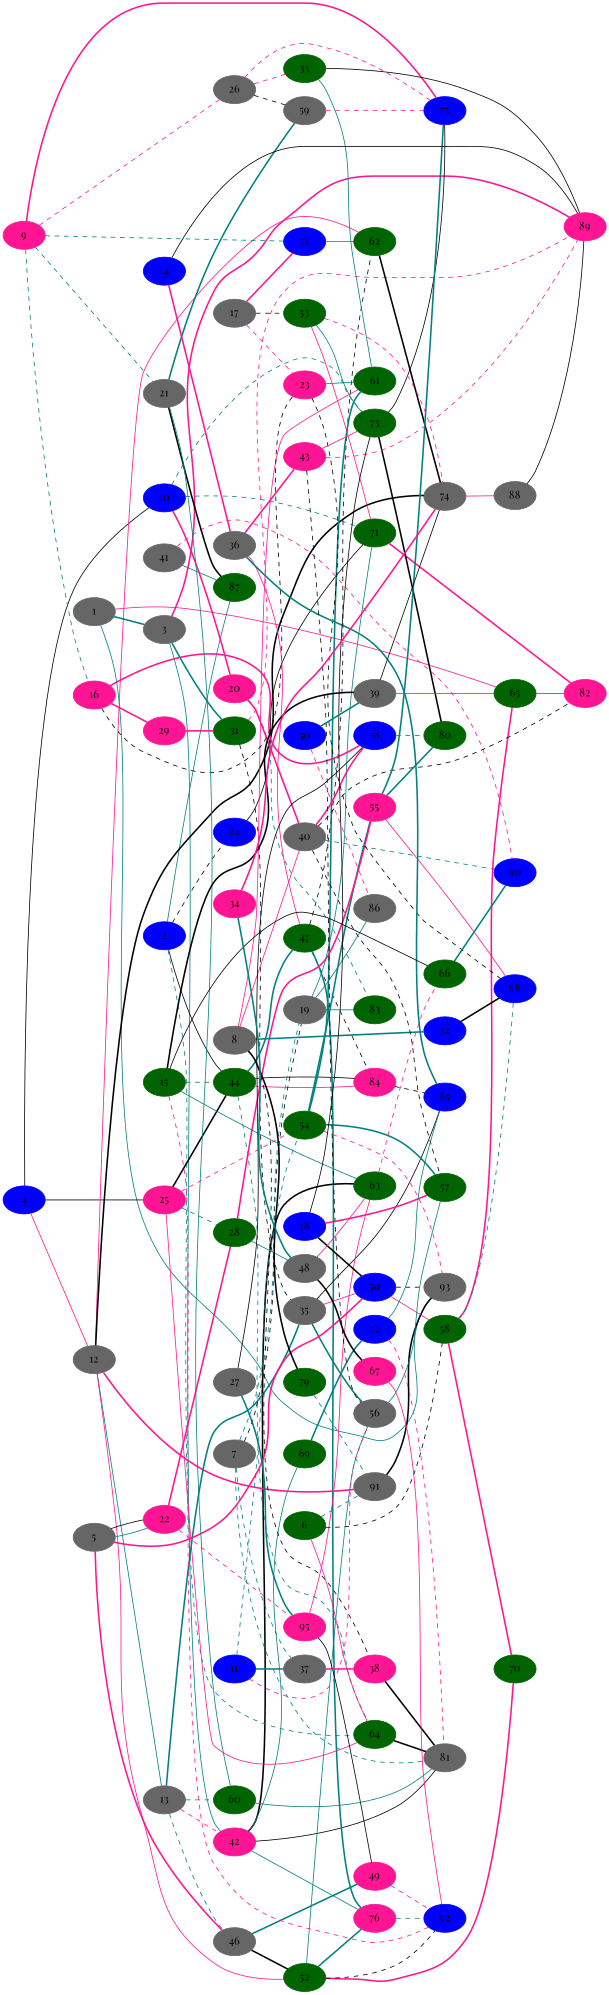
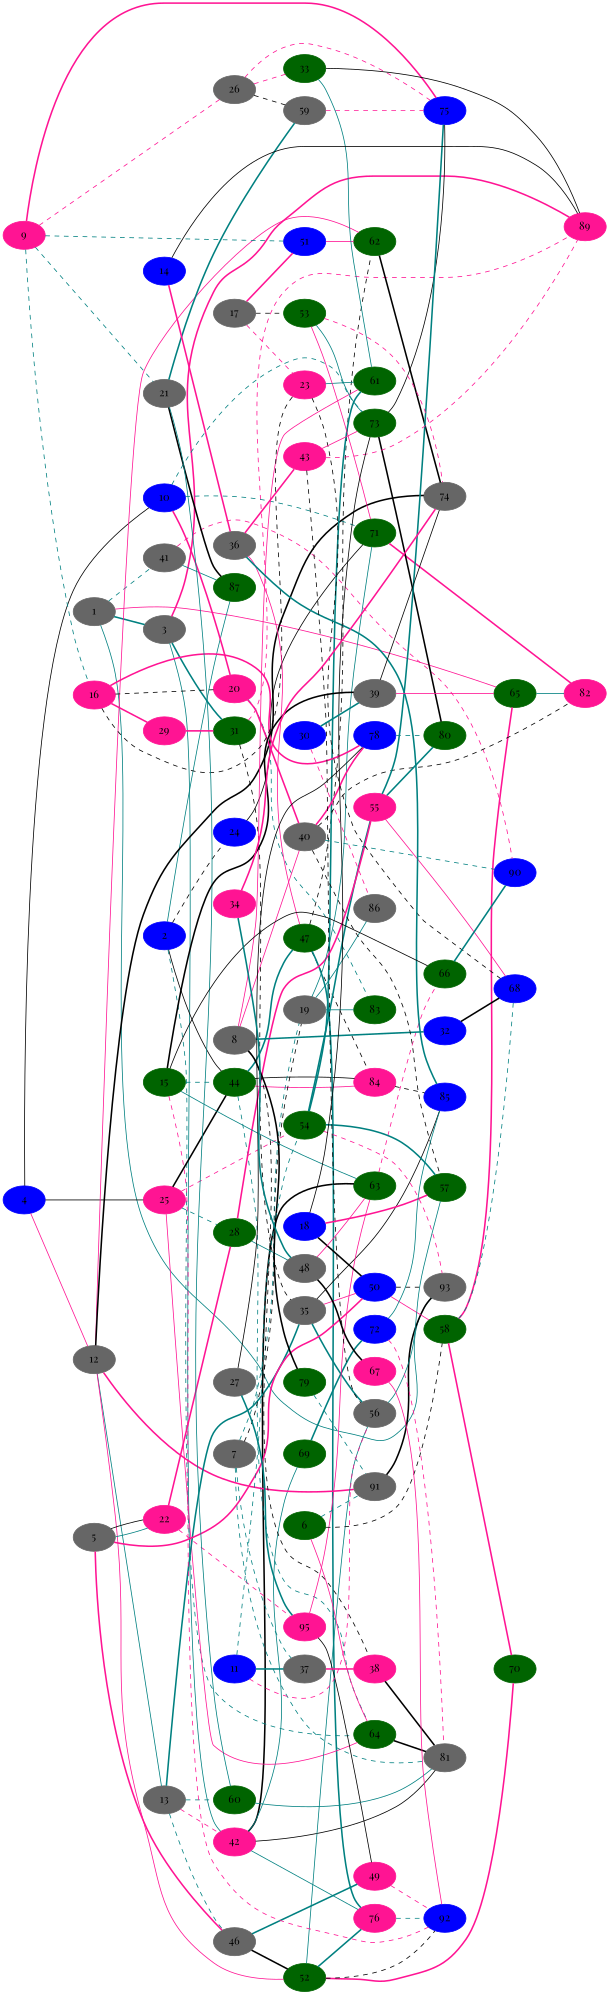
node "88": removed
edge "41" -- "1": added
edge "20" -- "16": added
